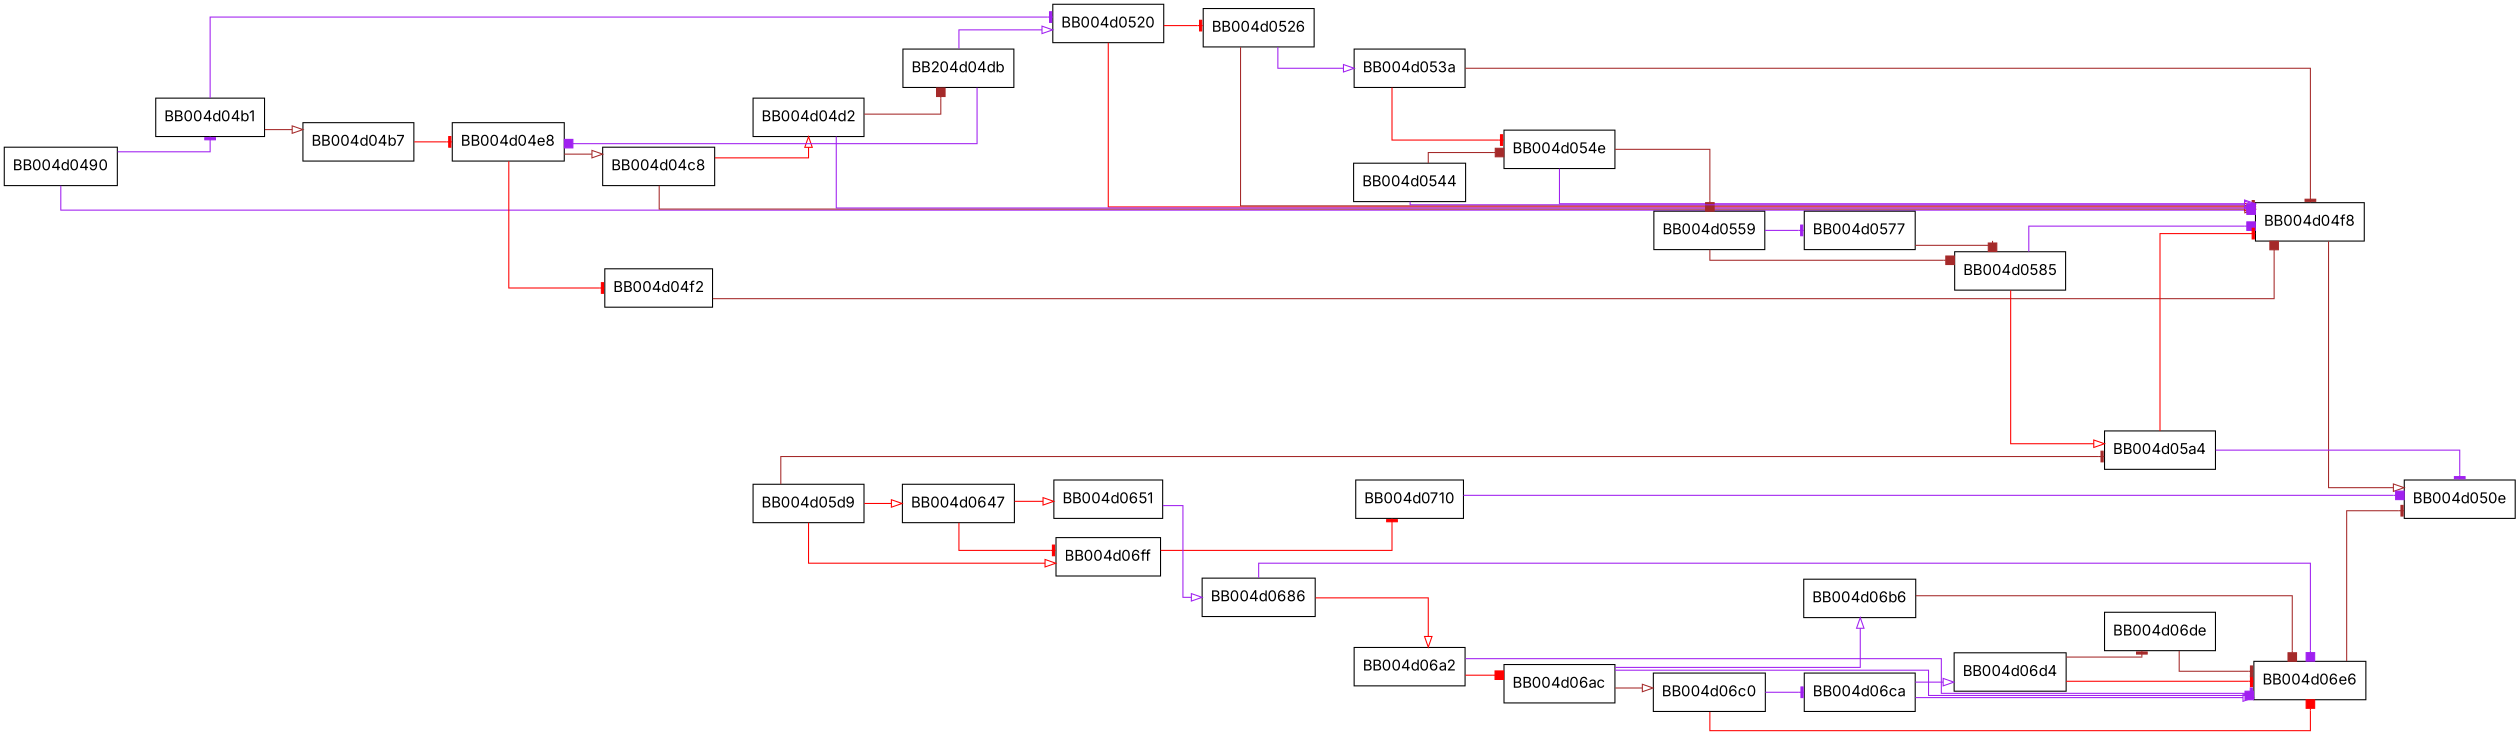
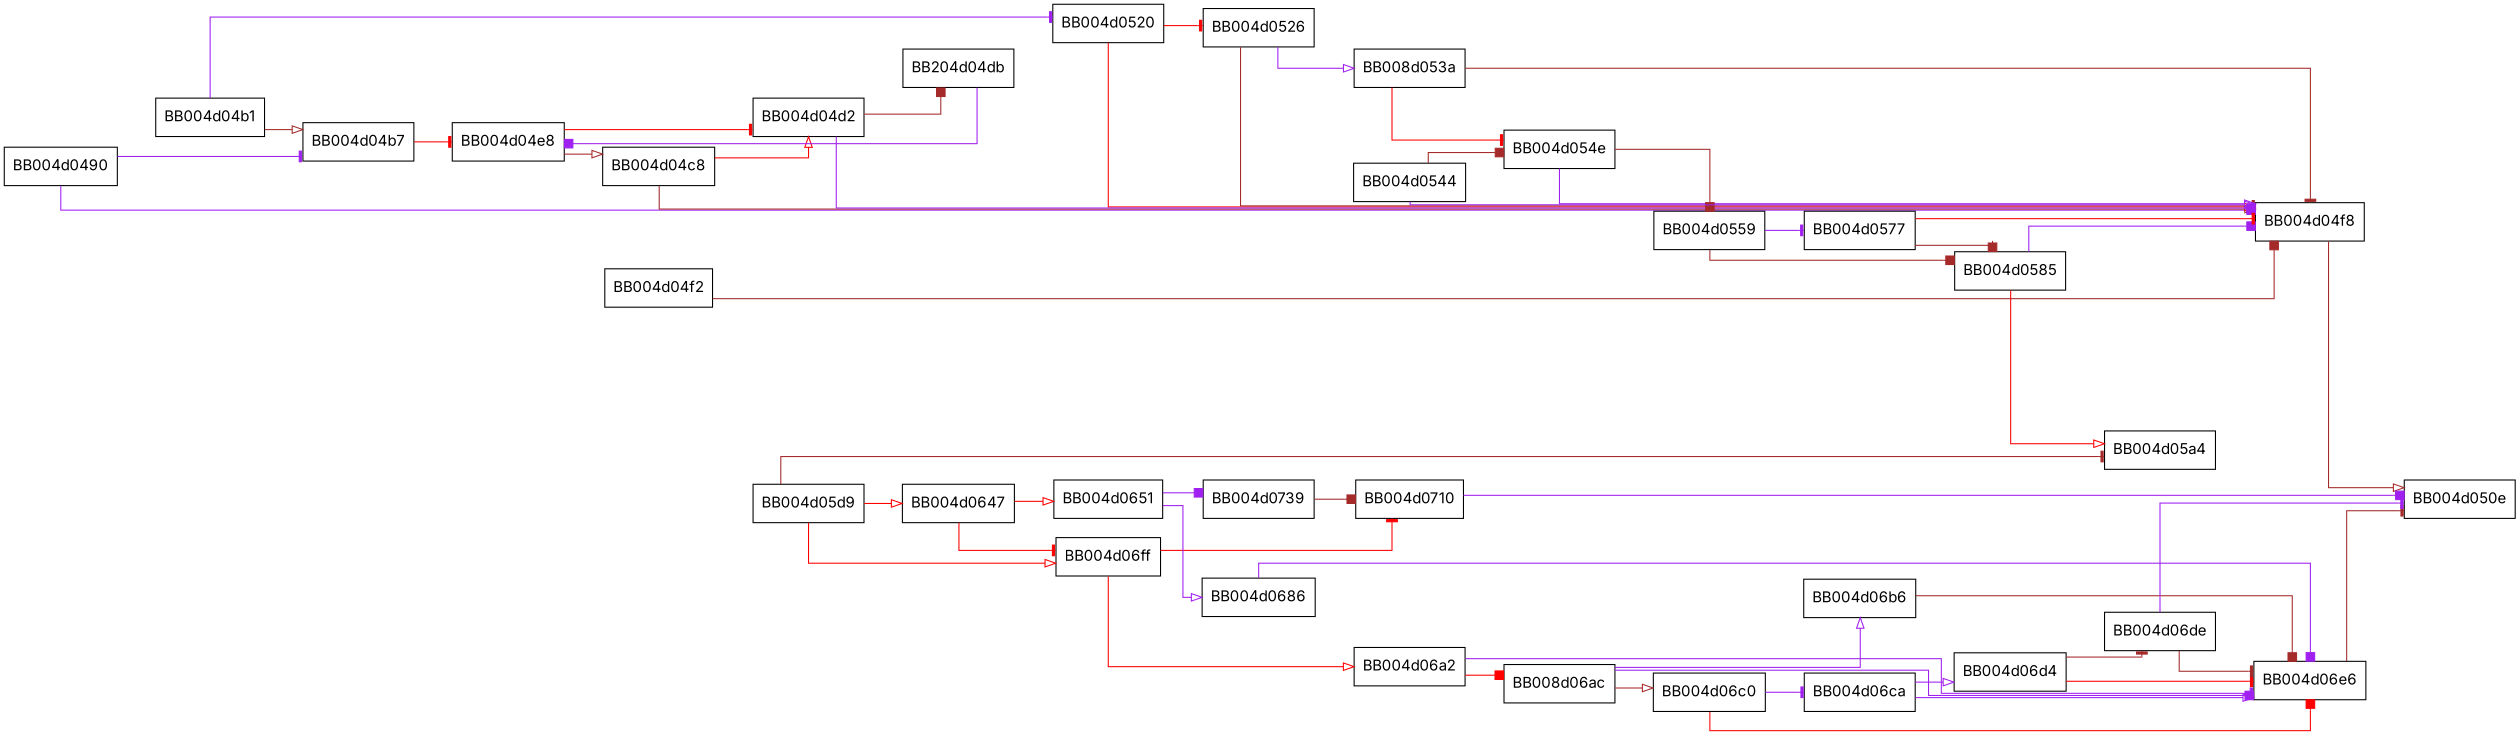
edge "BB204d04db" -> "BB004d0520": removed
node "BB004d053a": label "BB004d053a" -> "BB008d053a"
edge "BB004d0490" -> "BB004d04b1": now "BB004d0490" -> "BB004d04b7"
edge "BB004d04e8" -> "BB004d04f2": now "BB004d04e8" -> "BB004d04d2"
edge "BB004d05a4" -> "BB004d04f8": now "BB004d0577" -> "BB004d04f8"
edge "BB004d05a4" -> "BB004d050e": now "BB004d06de" -> "BB004d050e"
node "BB004d0739": added
edge "BB004d0686" -> "BB004d06a2": now "BB004d06ff" -> "BB004d06a2"
node "BB004d06ac": label "BB004d06ac" -> "BB008d06ac"
